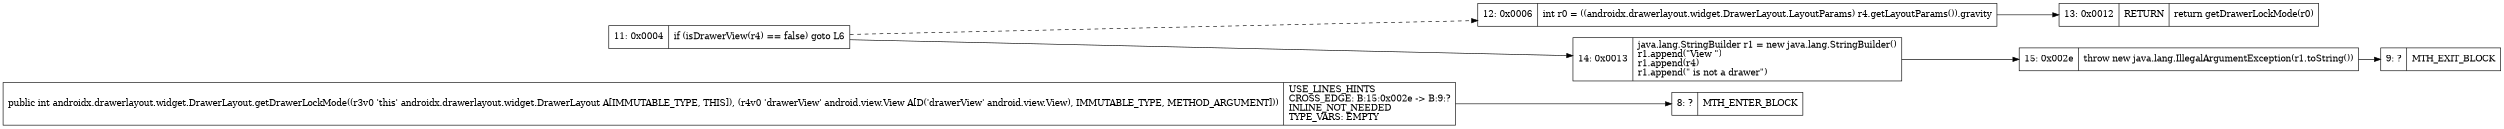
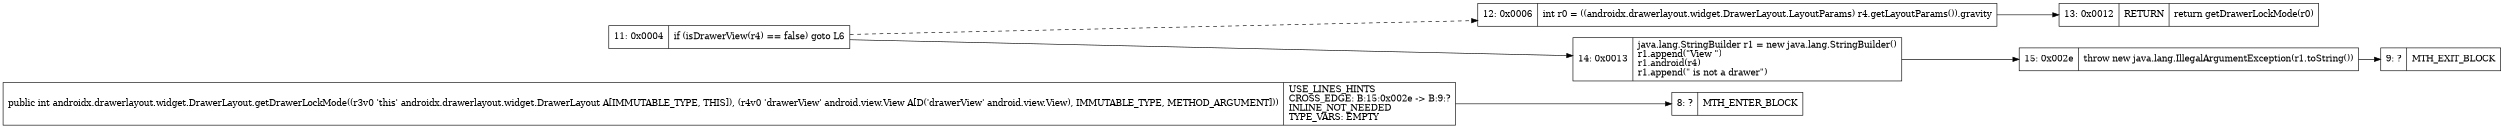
node "14: 0x0013": text "r1.append(r4)" -> "r1.android(r4)"
